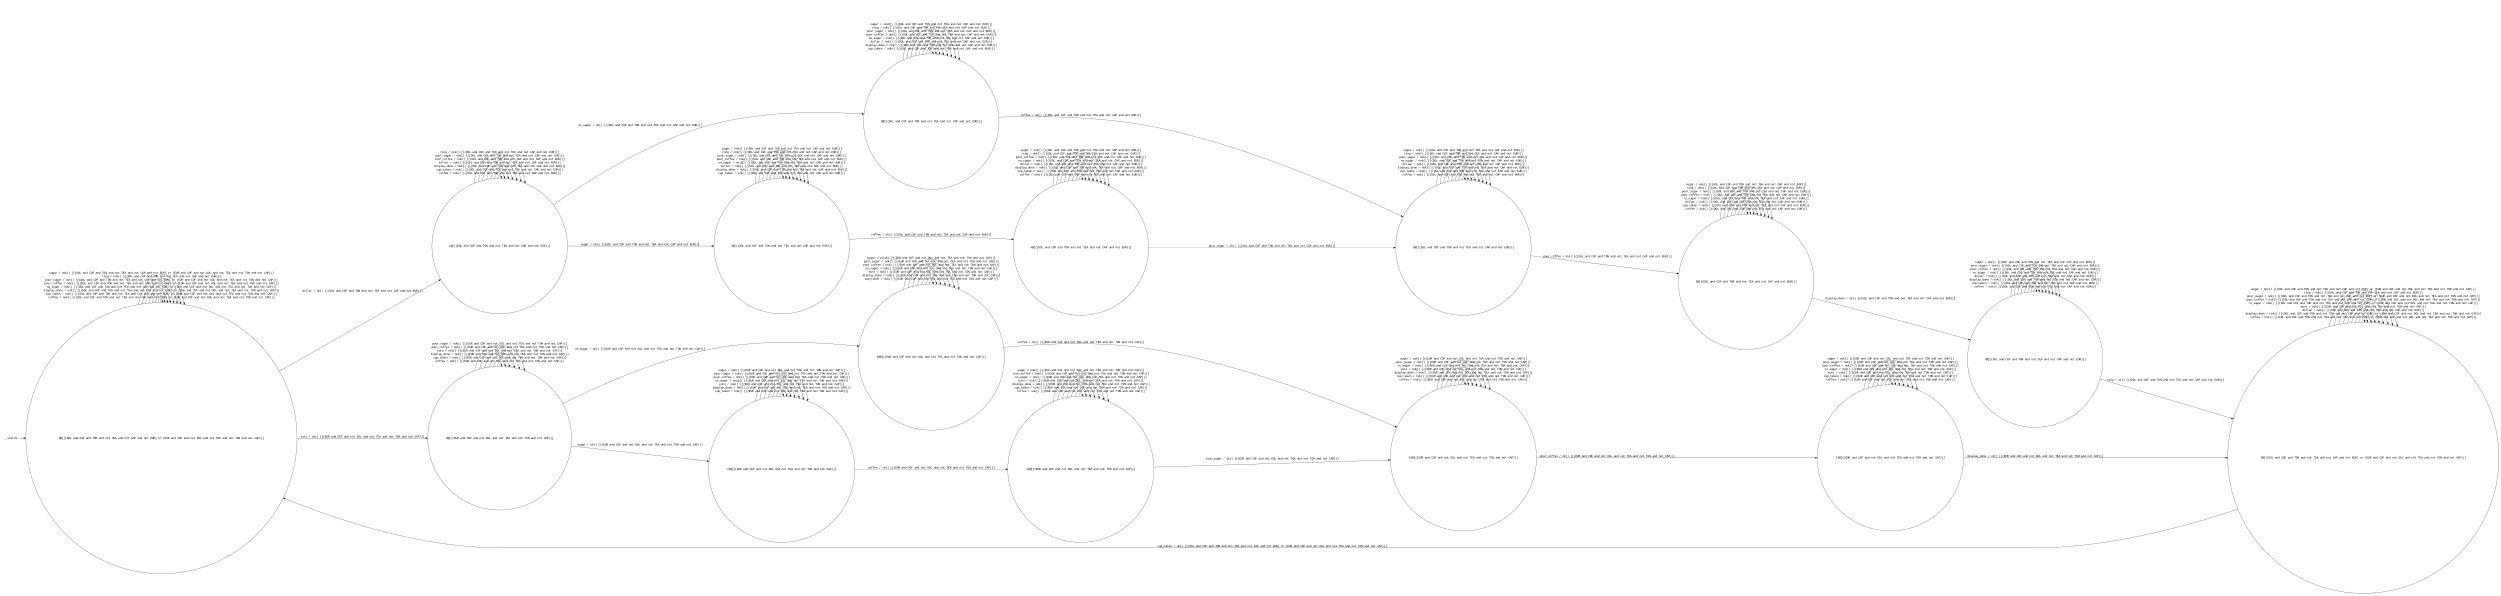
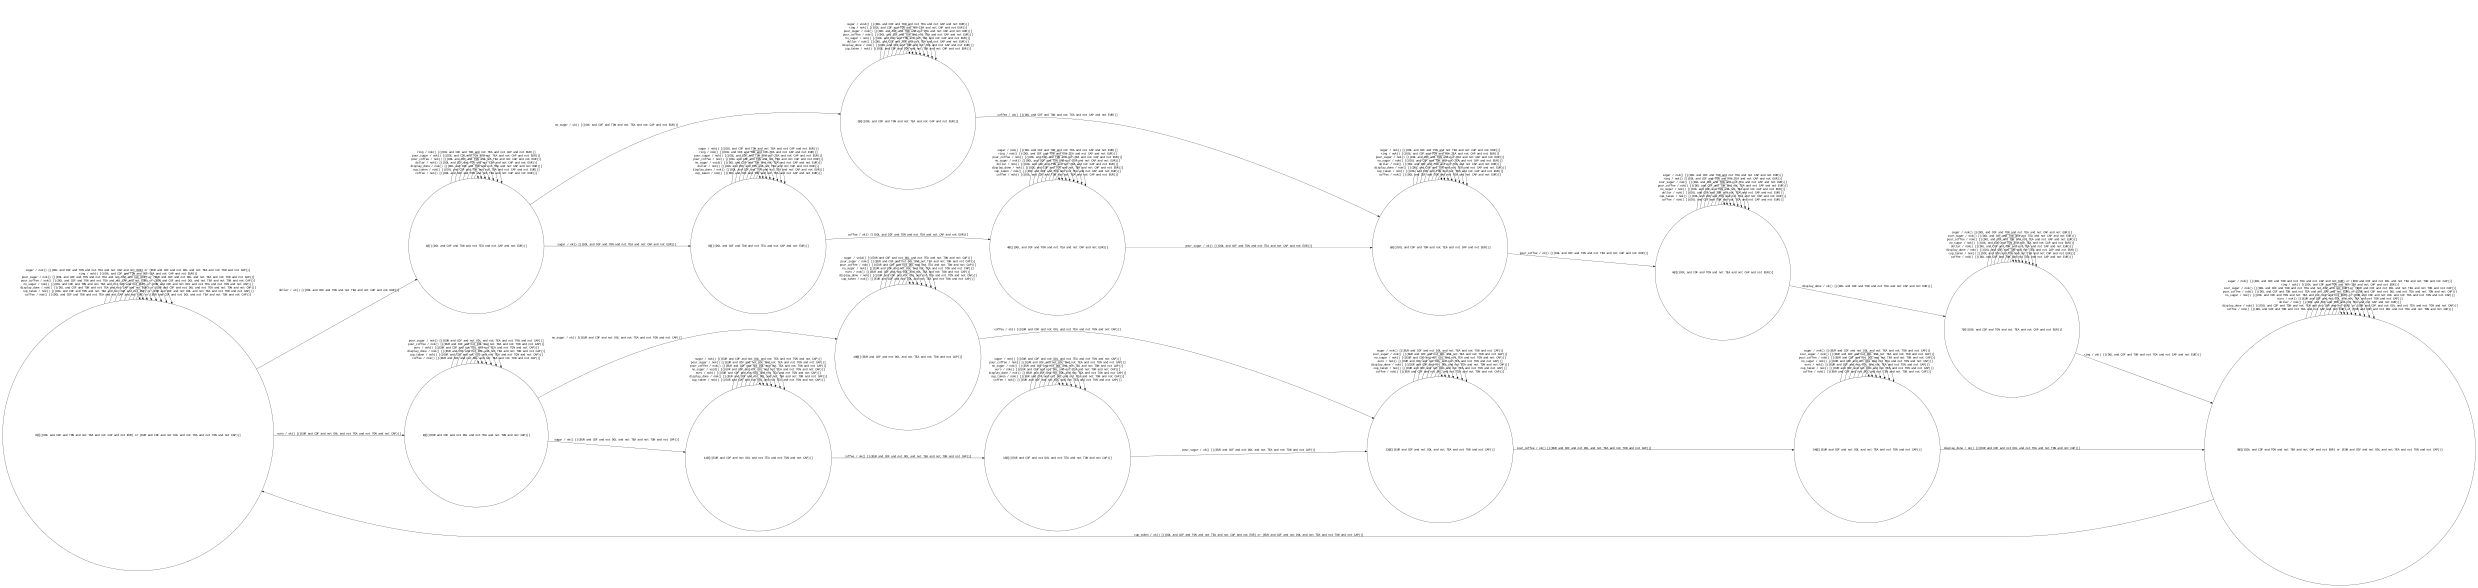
node "__start0": removed
